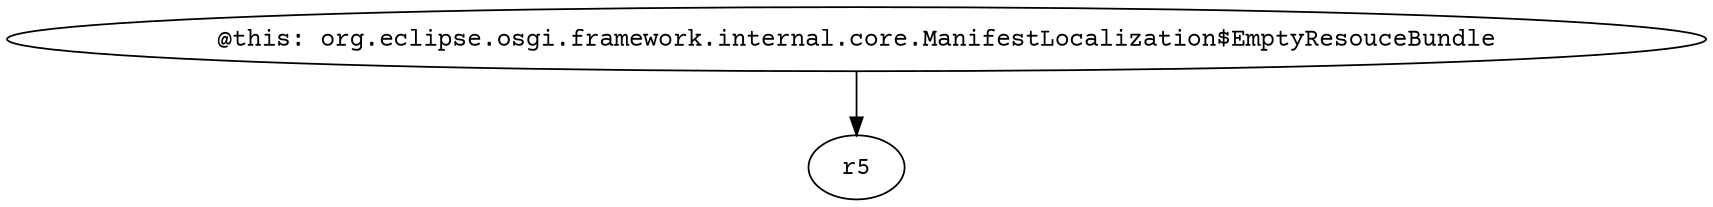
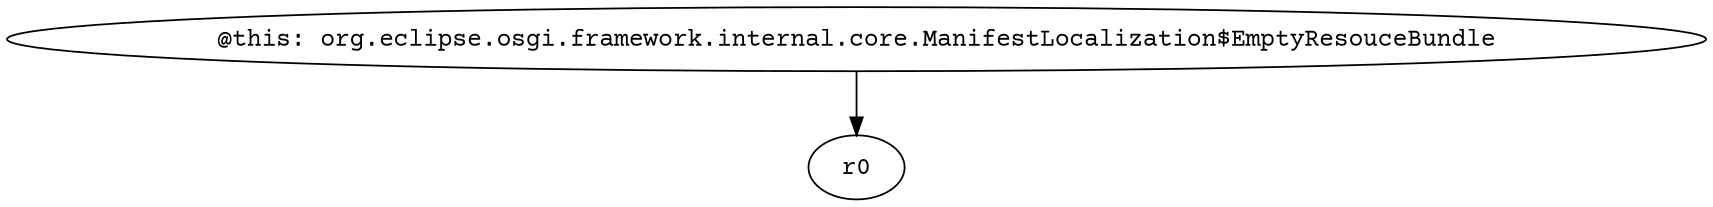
node "r5": label "r5" -> "r0"
